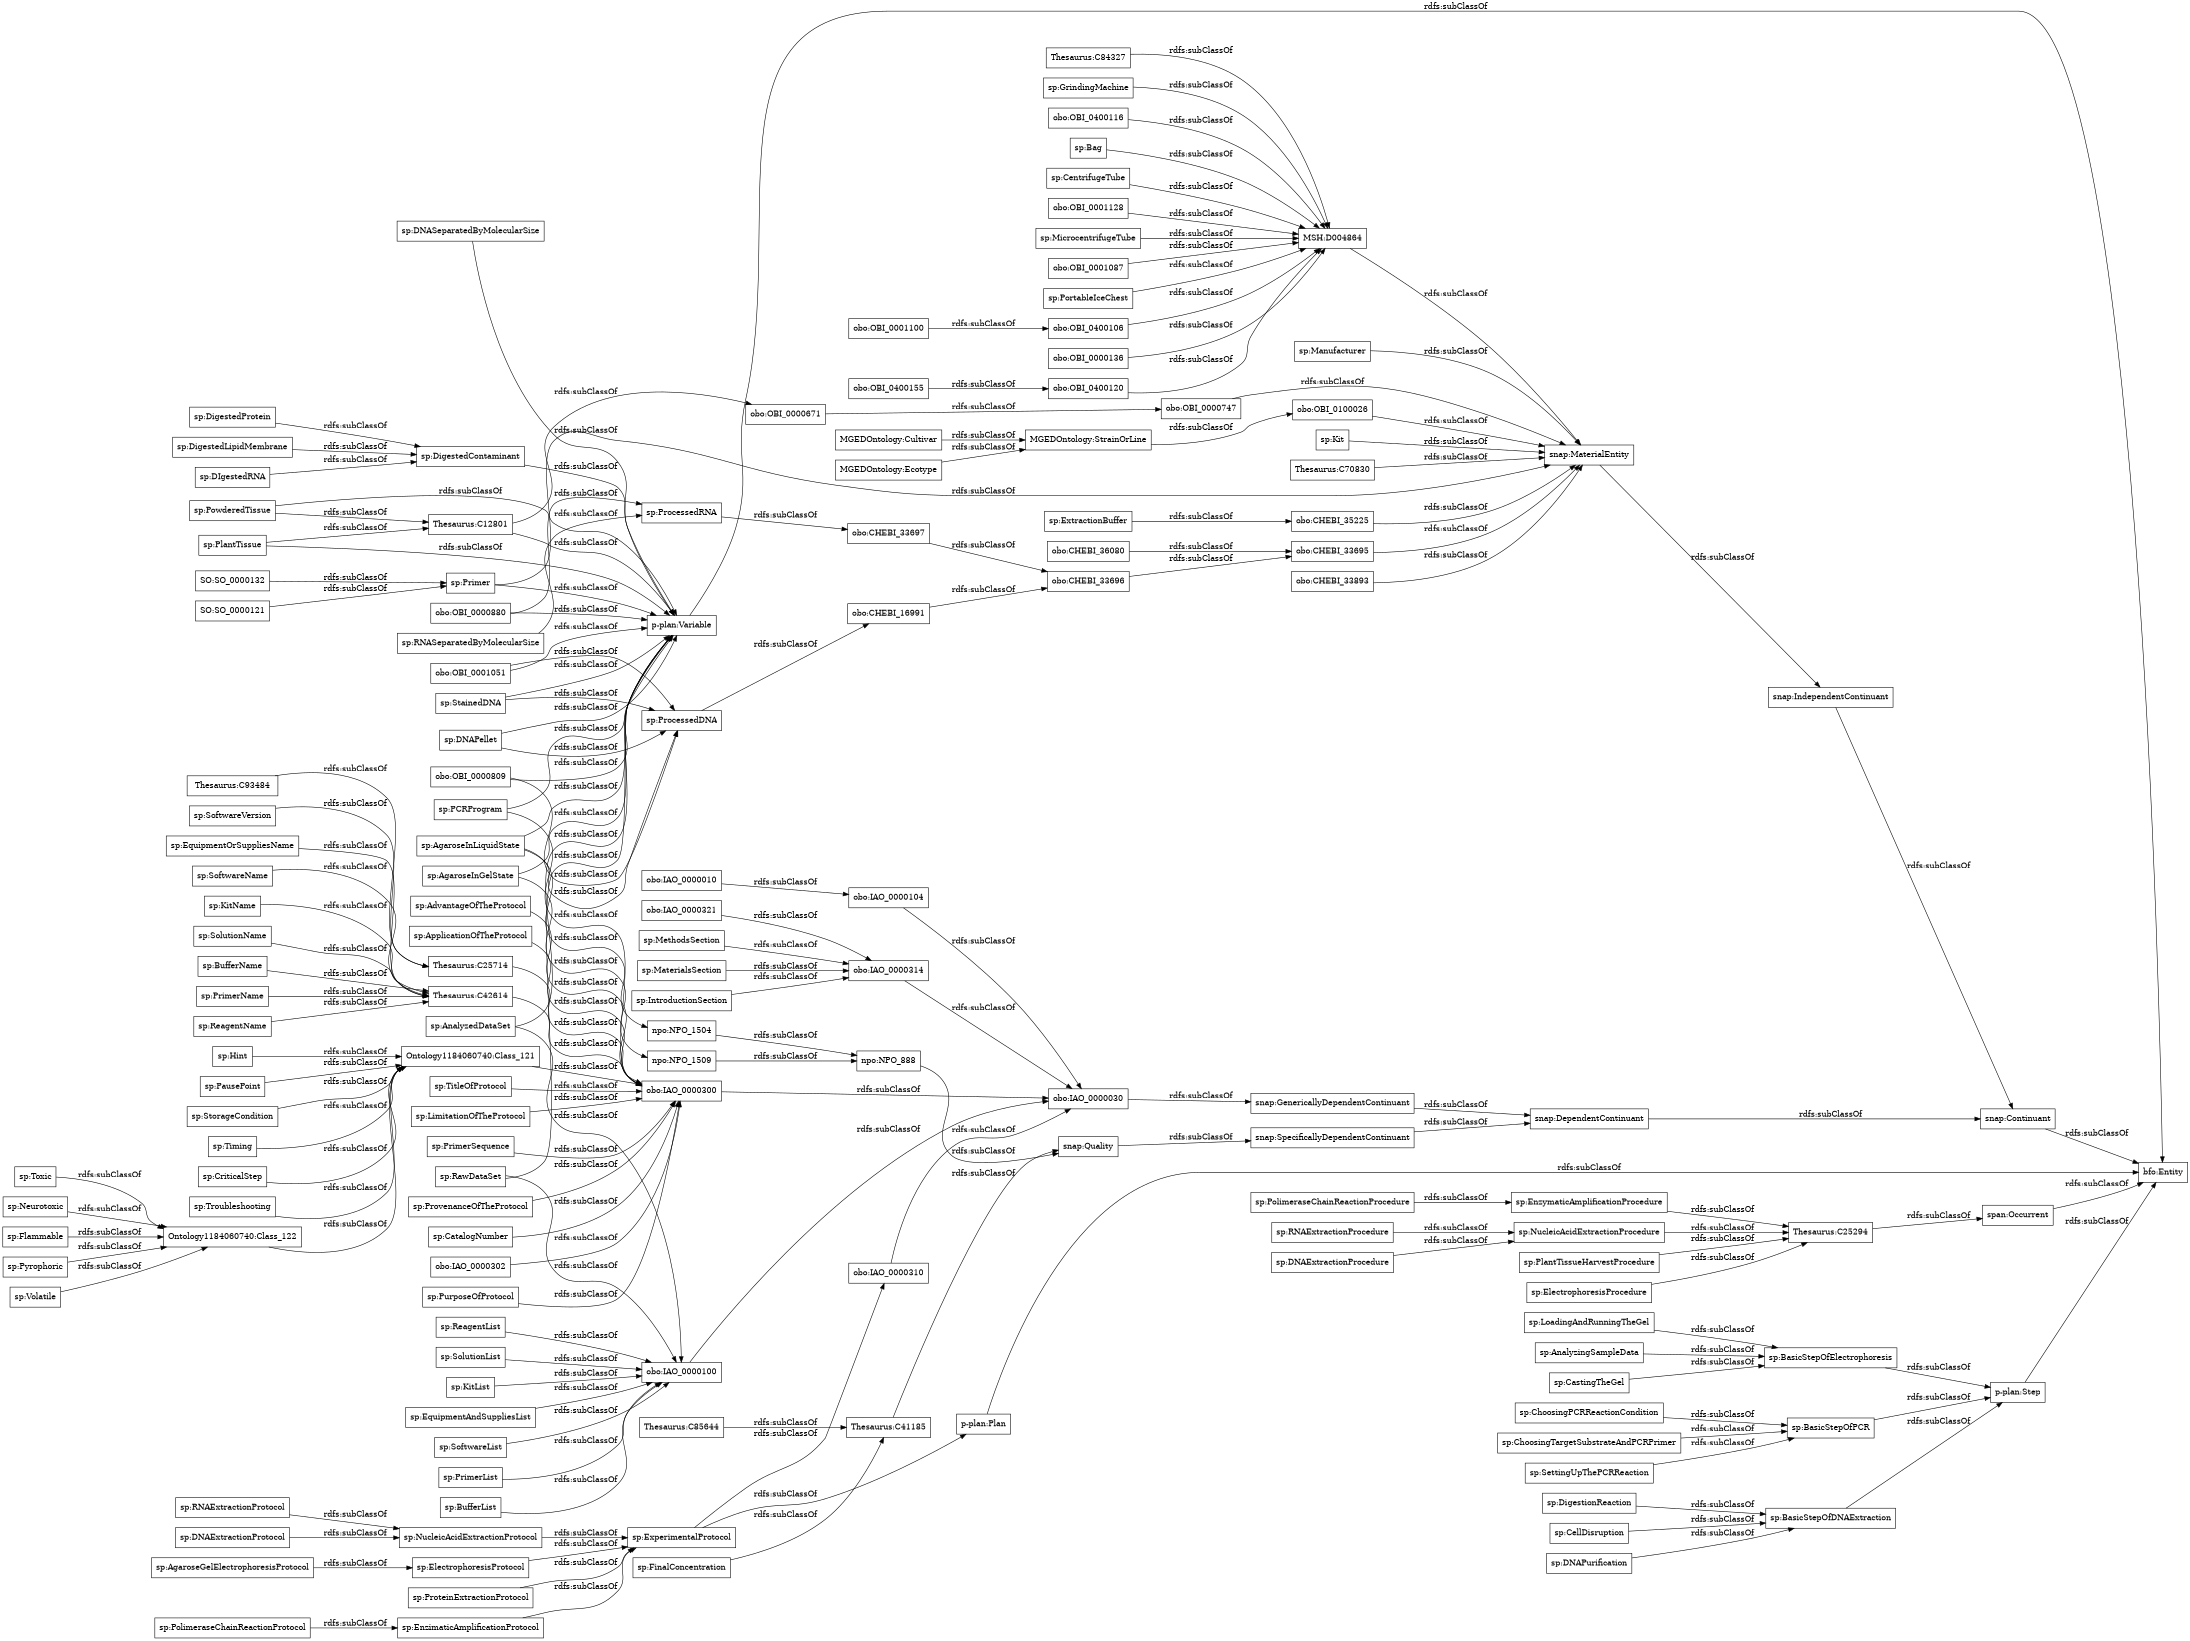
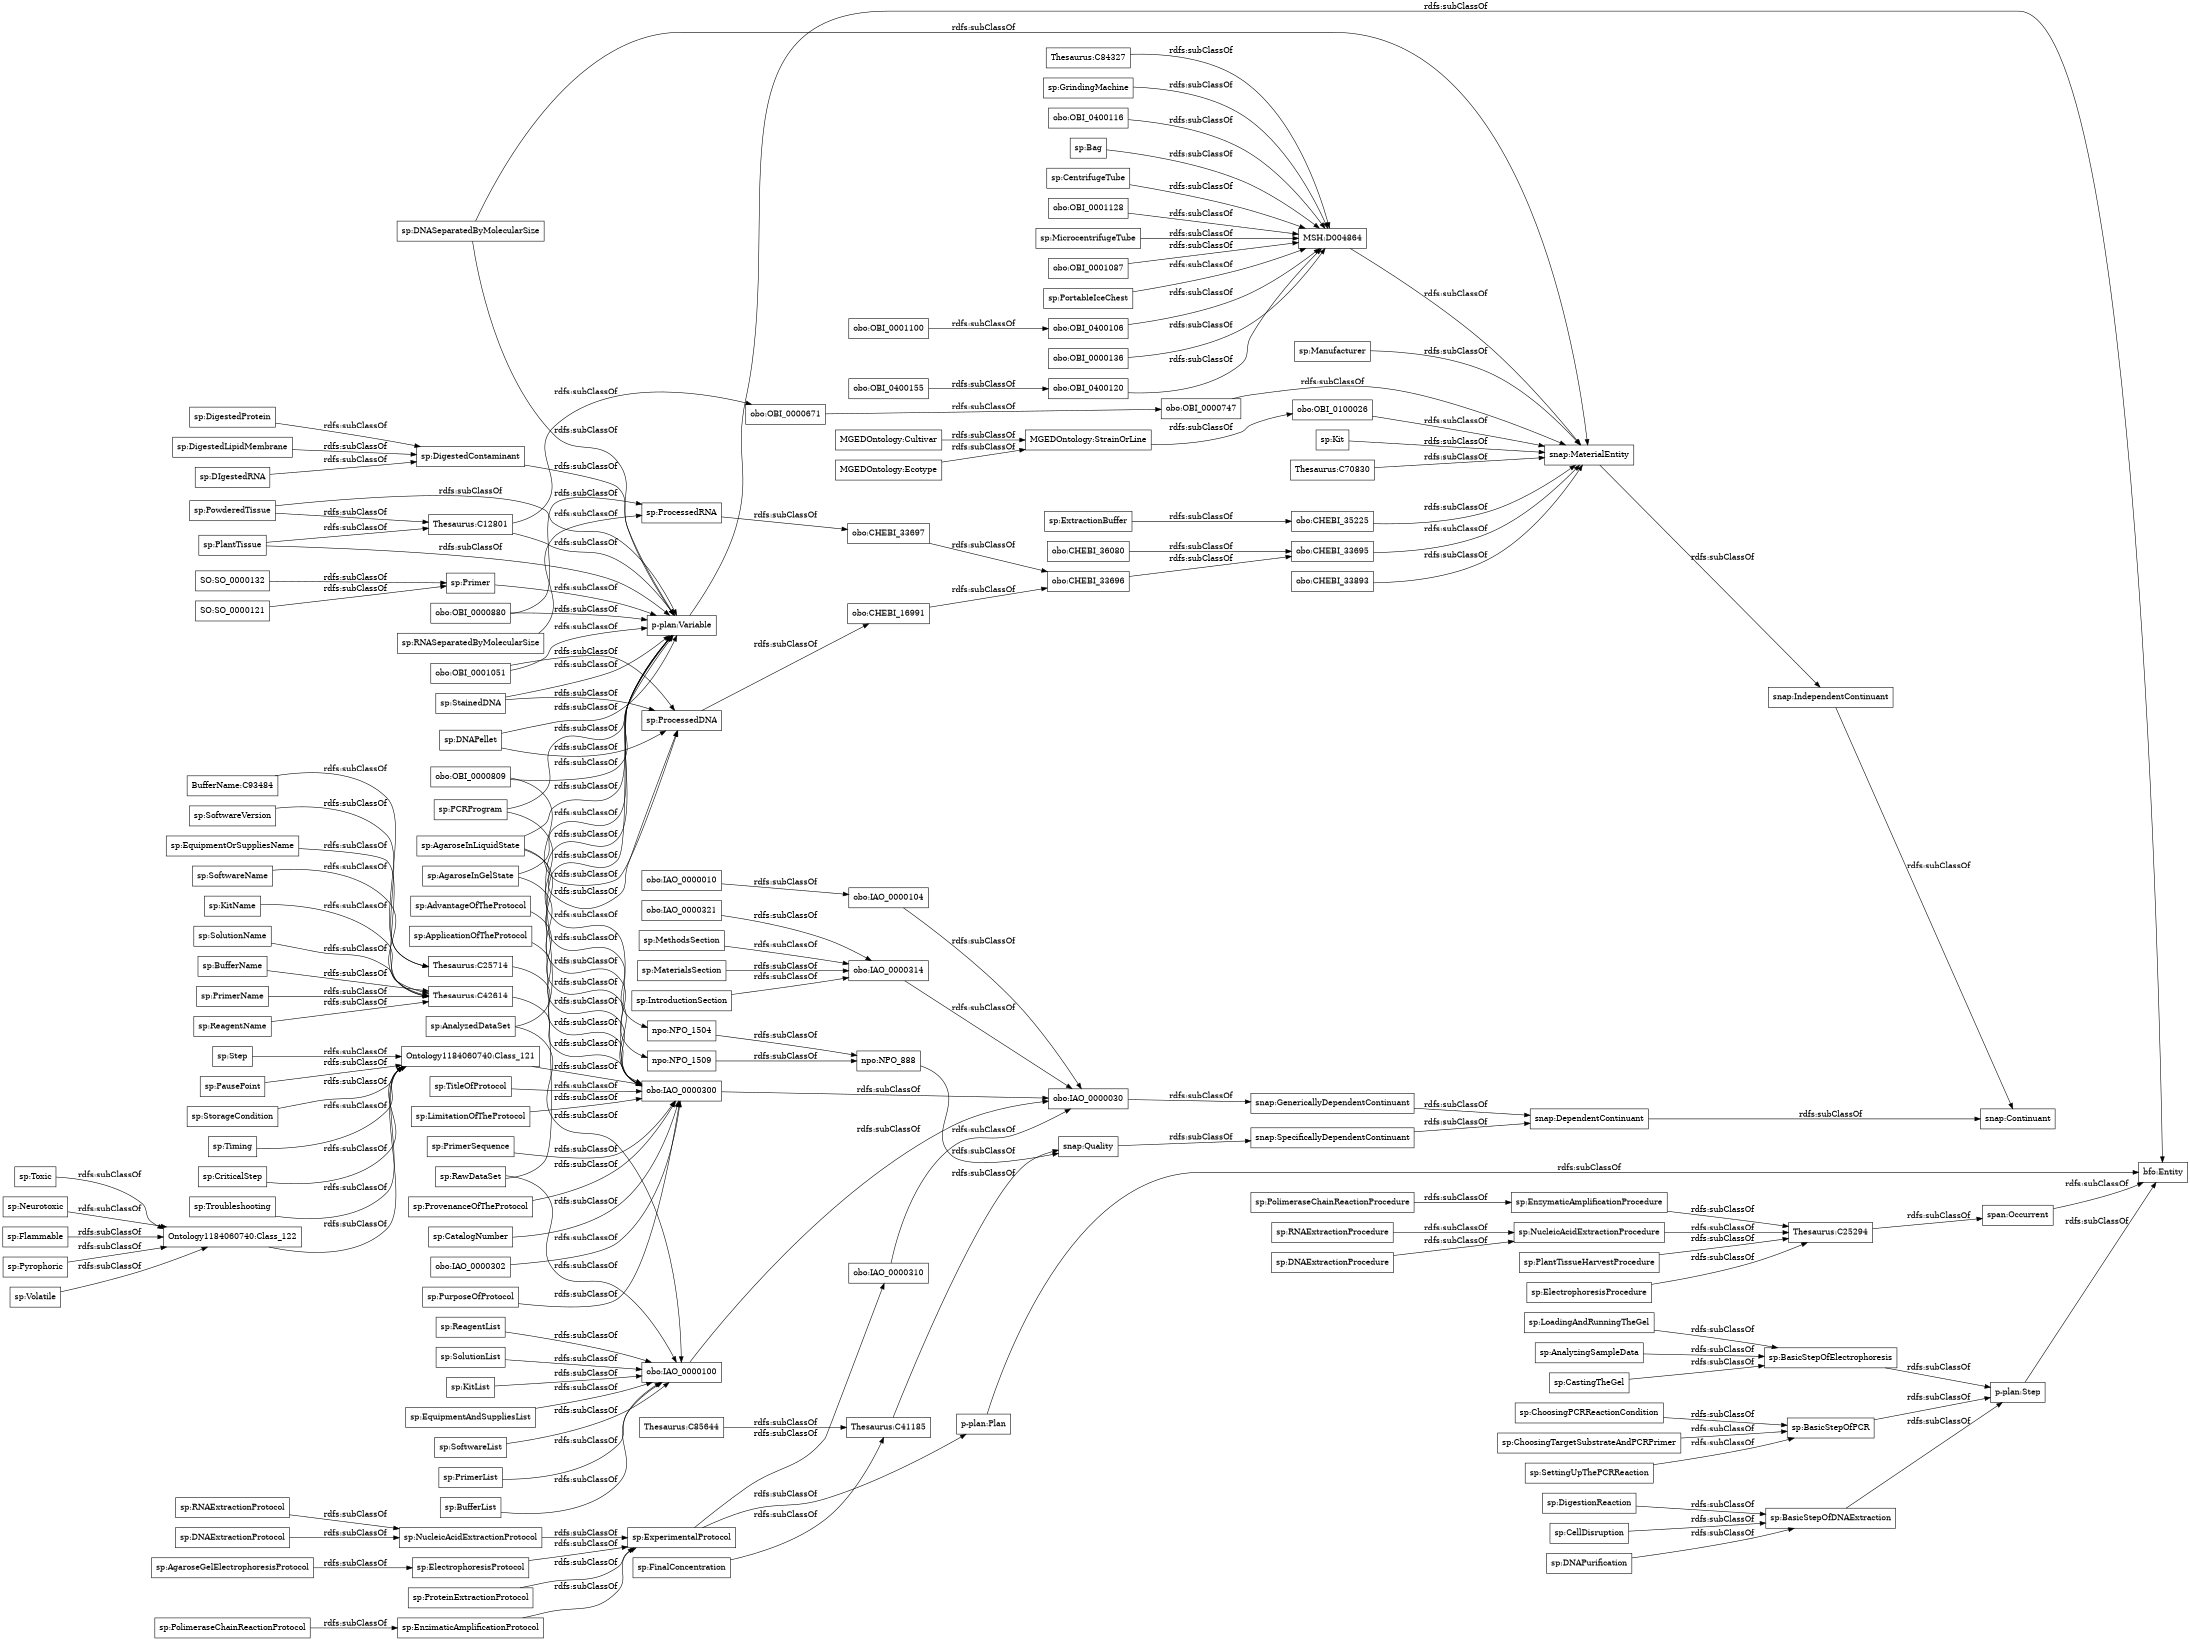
edge "sp:Primer" -> "snap:MaterialEntity": now "sp:DNASeparatedByMolecularSize" -> "snap:MaterialEntity"
node "Thesaurus:C93484": label "Thesaurus:C93484" -> "BufferName:C93484"
node "sp:Hint": label "sp:Hint" -> "sp:Step"
edge "snap:Continuant" -> "bfo:Entity": removed, label "rdfs:subClassOf"
